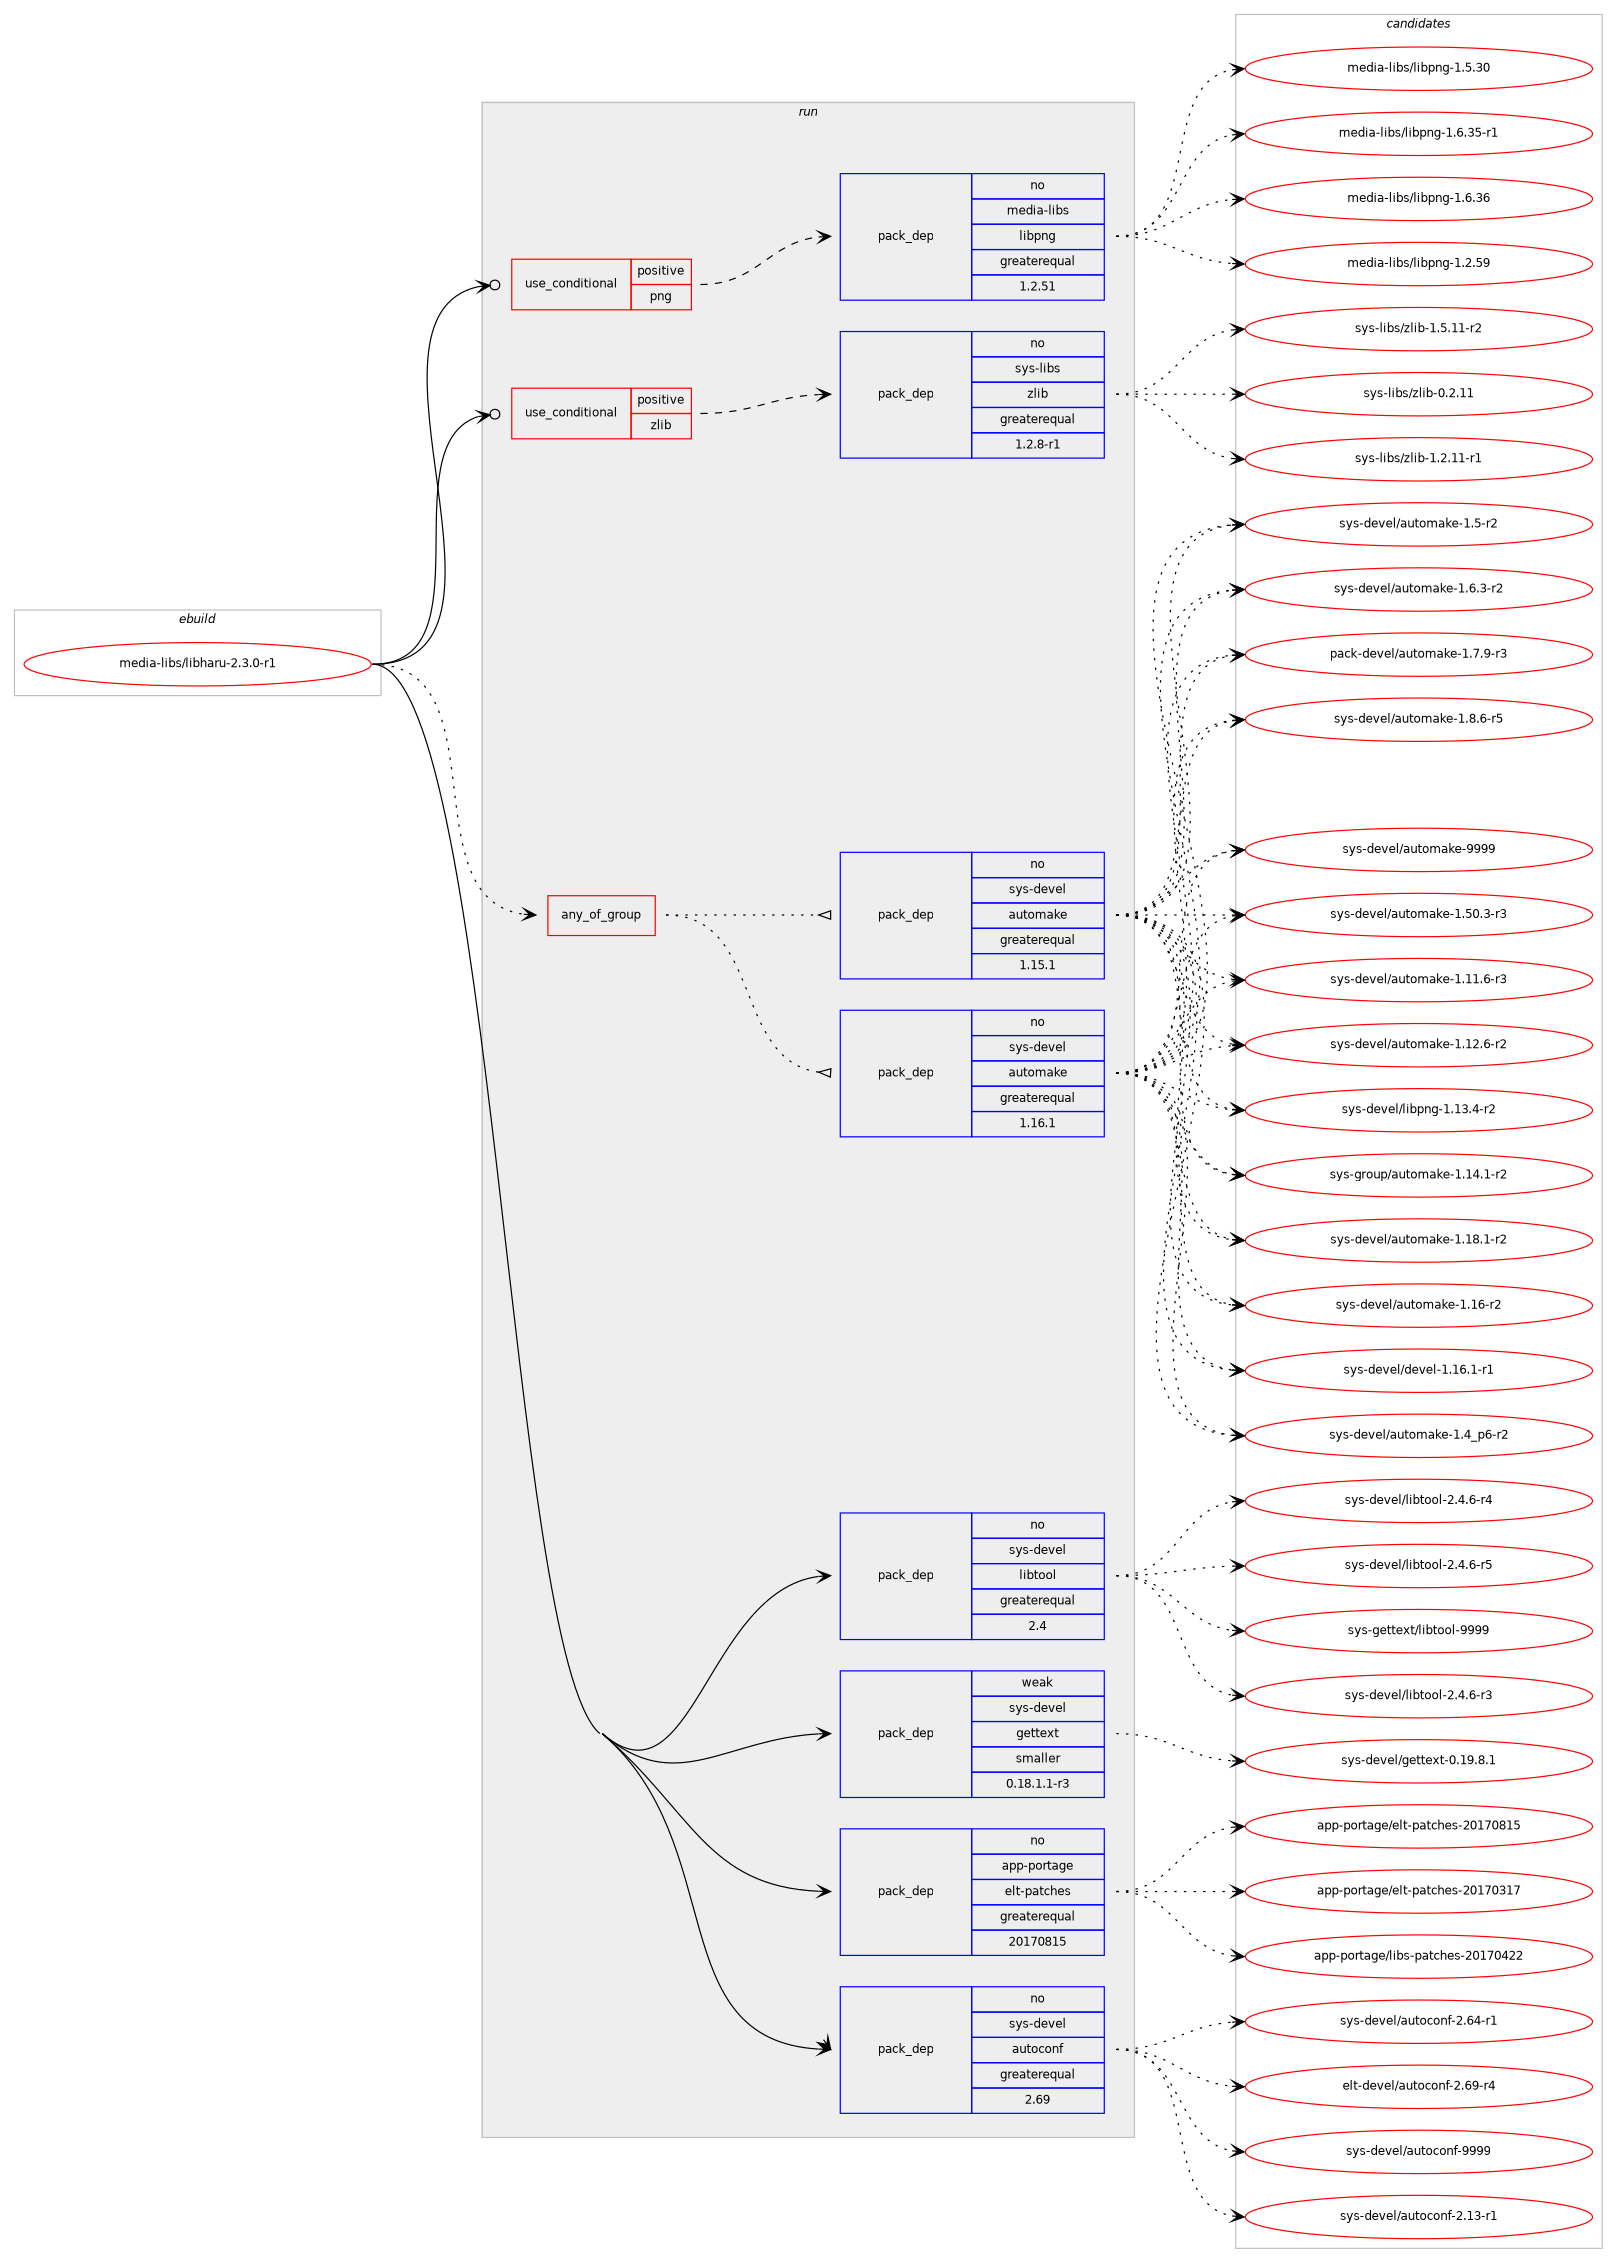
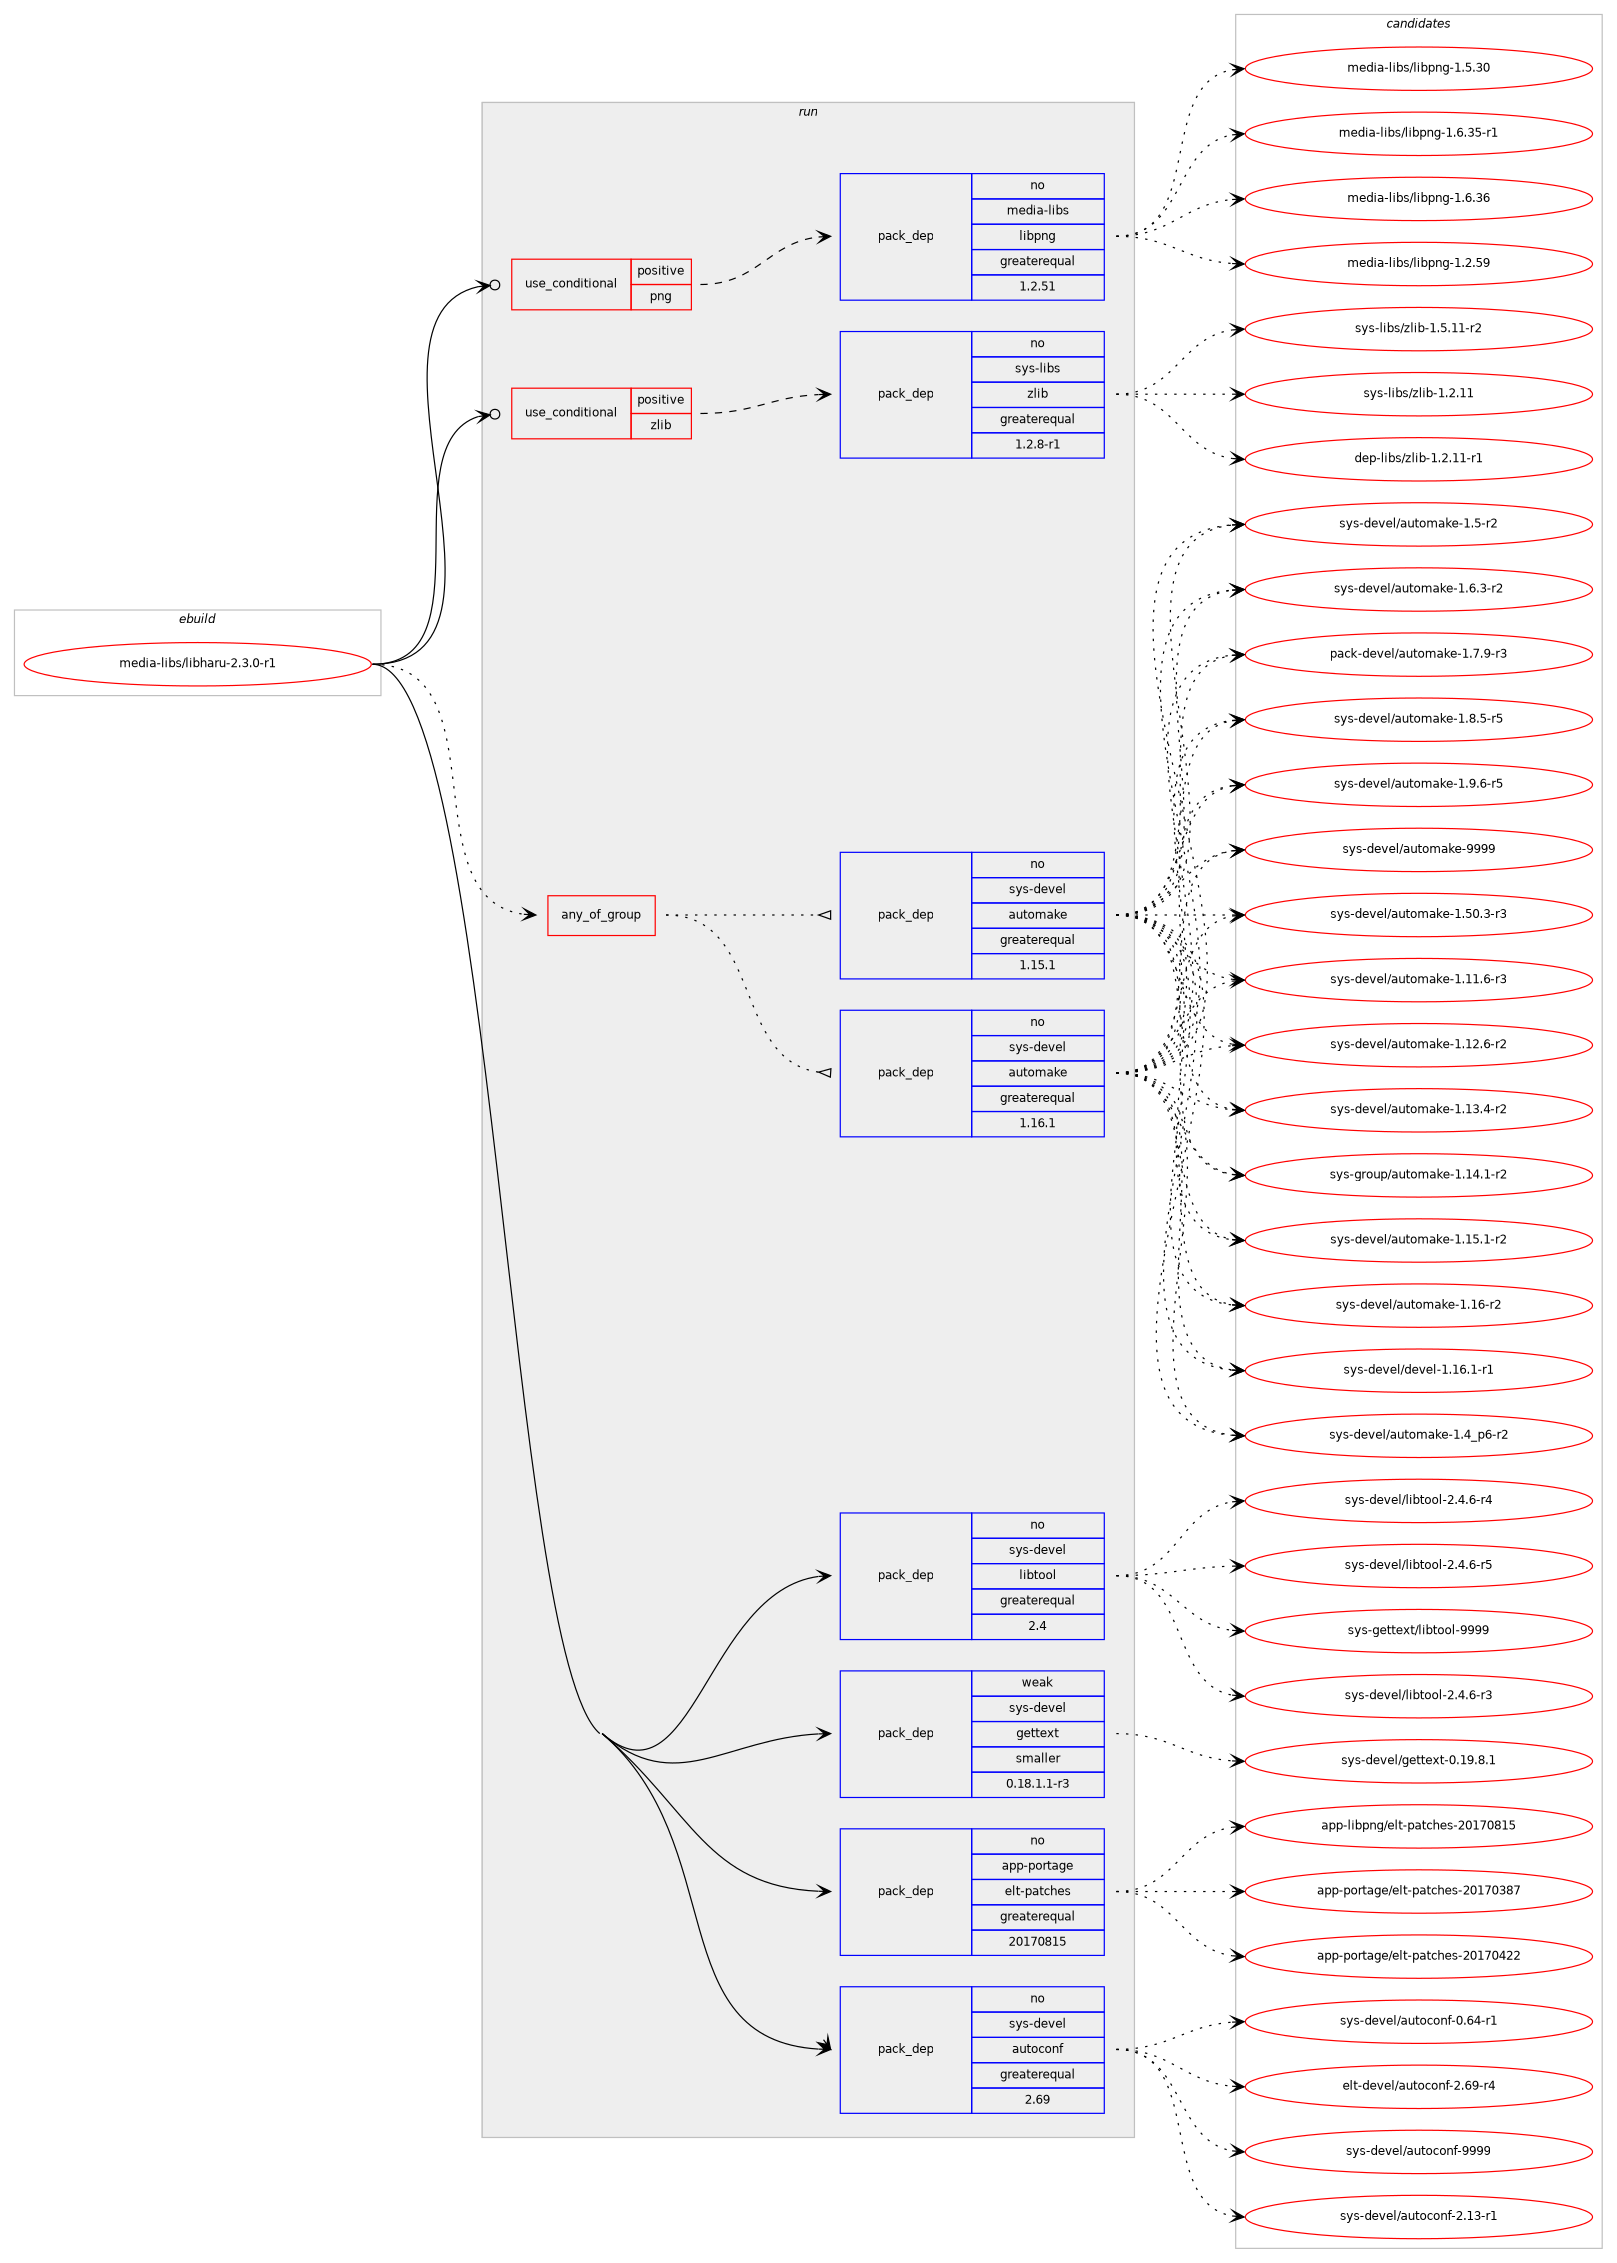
node "sys-libs/zlib-0.2.11": label "sys-libs/zlib-0.2.11" -> "sys-libs/zlib-1.2.11"
node "sys-libs/zlib-1.2.11-r1": label "sys-libs/zlib-1.2.11-r1" -> "dep-libs/zlib-1.2.11-r1"
node "sys-devel/automake-1.8.6-r5": label "sys-devel/automake-1.8.6-r5" -> "sys-devel/automake-1.8.5-r5"
node "sys-devel/automake-1.9.6-r5": added
node "sys-devel/libpng-1.13.4-r2": label "sys-devel/libpng-1.13.4-r2" -> "sys-devel/automake-1.13.4-r2"
node "sys-devel/automake-1.18.1-r2": label "sys-devel/automake-1.18.1-r2" -> "sys-devel/automake-1.15.1-r2"
node "app-portage/elt-patches-20170815": label "app-portage/elt-patches-20170815" -> "app-libpng/elt-patches-20170815"
node "app-portage/elt-patches-20170317": label "app-portage/elt-patches-20170317" -> "app-portage/elt-patches-20170387"
node "app-portage/libs-patches-20170422": label "app-portage/libs-patches-20170422" -> "app-portage/elt-patches-20170422"
node "sys-devel/autoconf-2.64-r1": label "sys-devel/autoconf-2.64-r1" -> "sys-devel/autoconf-0.64-r1"
